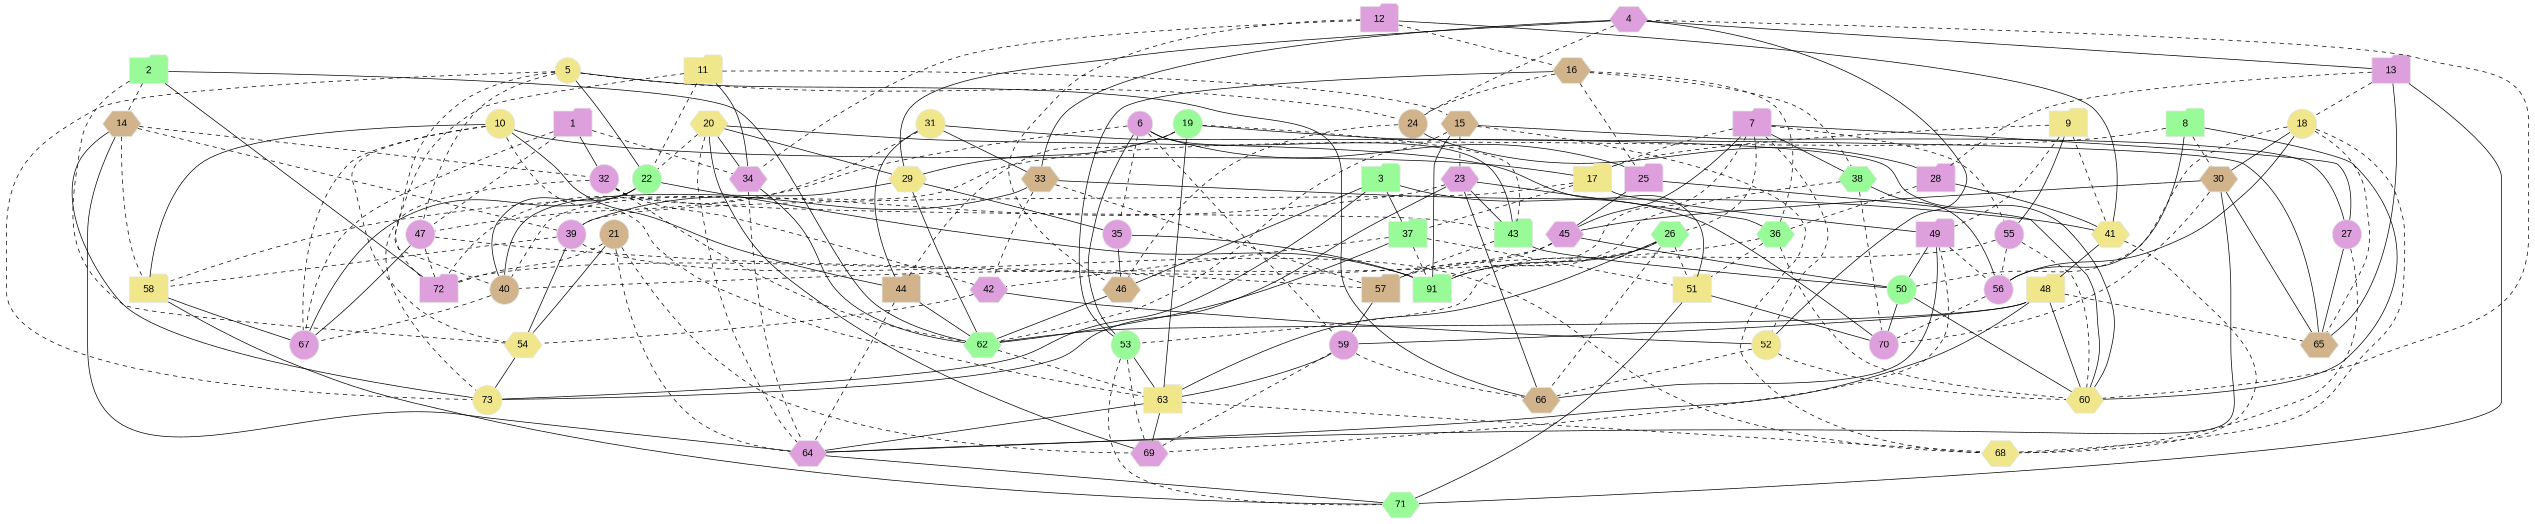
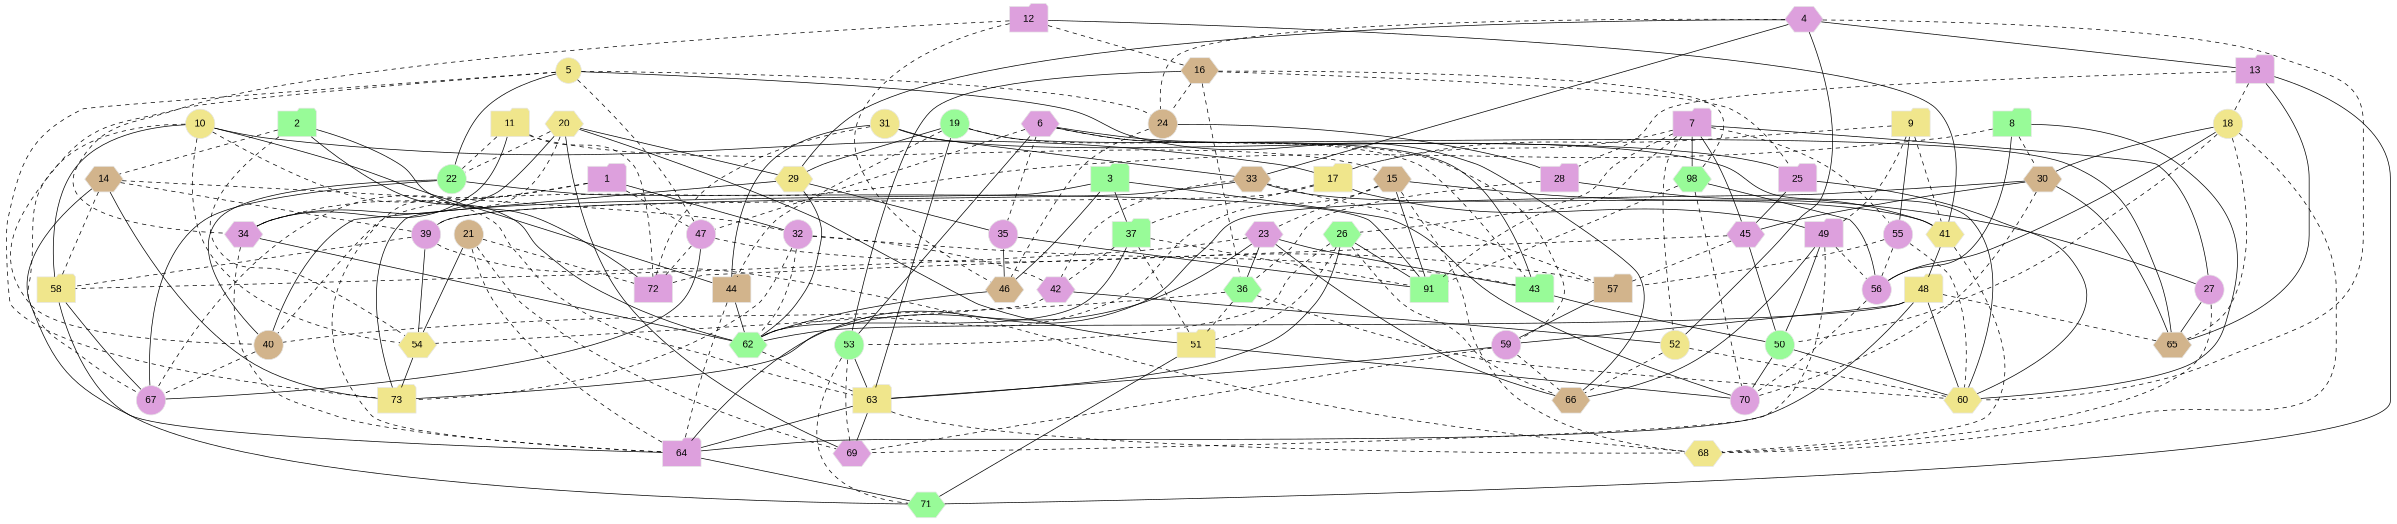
node "6": shape circle -> hexagon
node "38": label "38" -> "98"
edge "43" -- "57": removed
node "73": shape circle -> folder
node "64": shape hexagon -> folder
